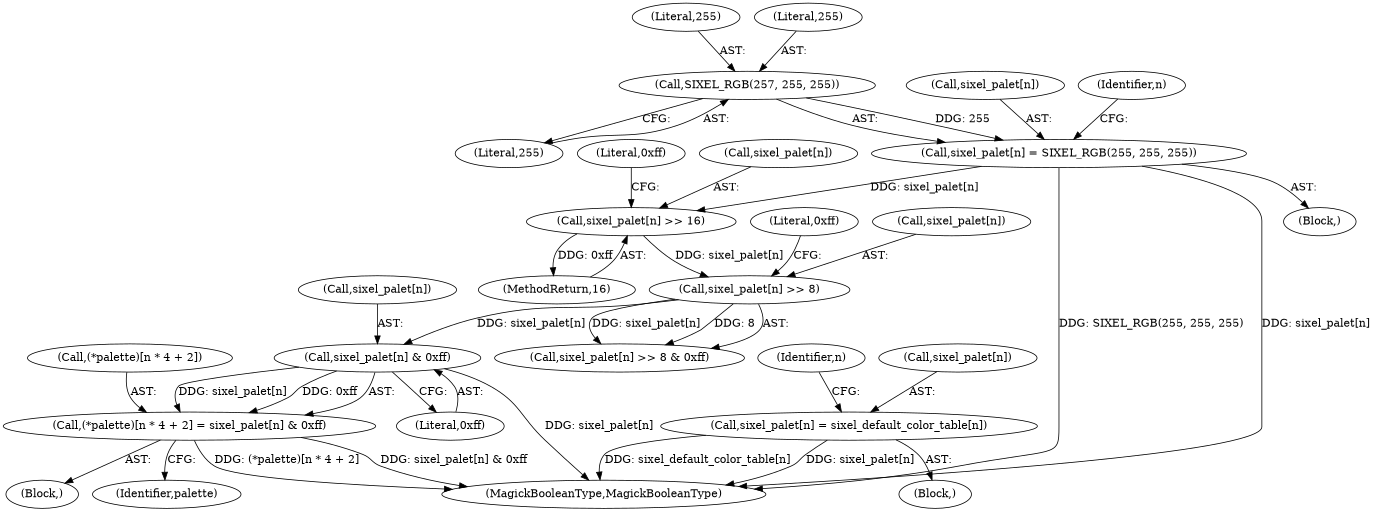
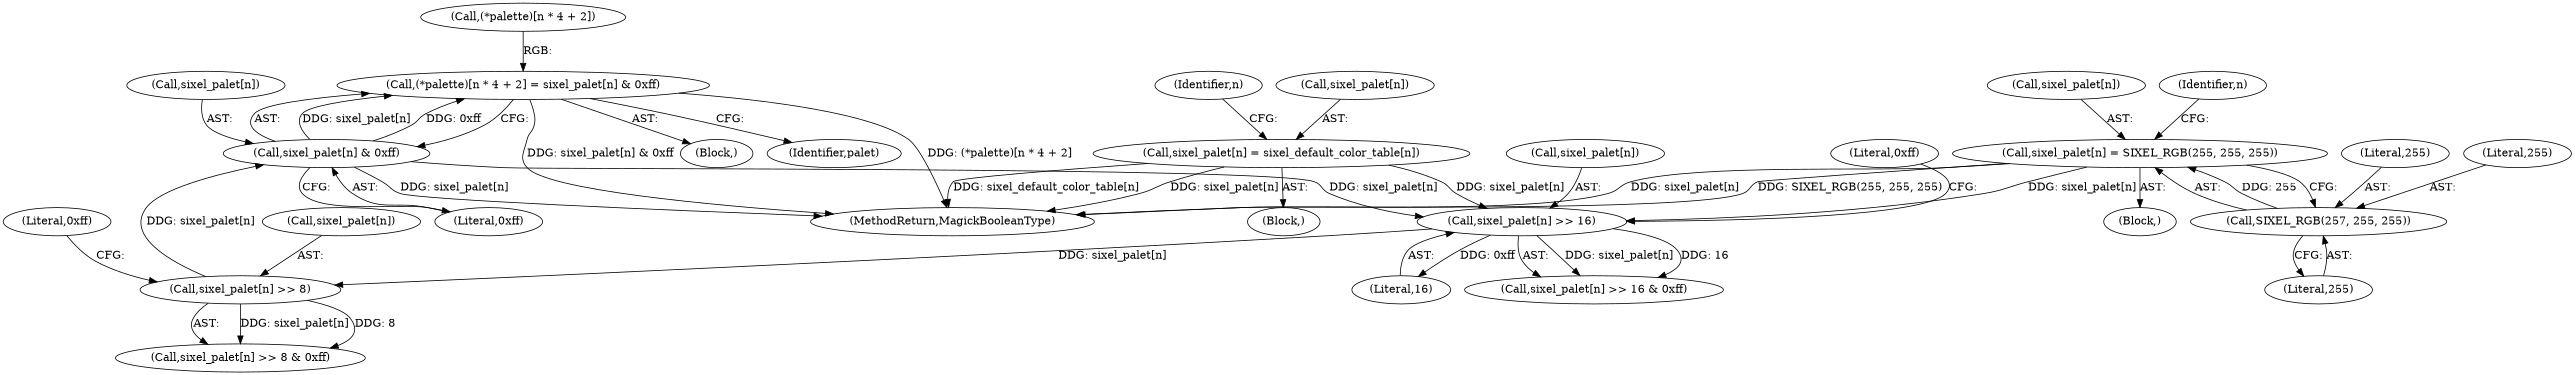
edge "(Call,(*palette)[n * 4 + 2] = sixel_palet[n] & 0xff)" -> "(Call,sixel_palet[n] & 0xff)": added, label "CFG:"
edge "(Call,sixel_palet[n] & 0xff)" -> "(Call,sixel_palet[n] >> 16)": added, label "DDG: sixel_palet[n]"
edge "(Call,sixel_palet[n] = SIXEL_RGB(255, 255, 255))" -> "(Call,SIXEL_RGB(257, 255, 255))": added, label "CFG:"
edge "(Call,sixel_palet[n] = sixel_default_color_table[n])" -> "(Call,sixel_palet[n] >> 16)": added, label "DDG: sixel_palet[n]"
node "(MethodReturn,16)": label "(MethodReturn,16)" -> "(Literal,16)"
node "(Call,sixel_palet[n] >> 16 & 0xff)": added
edge "(Call,(*palette)[n * 4 + 2])" -> "(Call,(*palette)[n * 4 + 2] = sixel_palet[n] & 0xff)": label "AST: " -> "RGB: "
node "(Identifier,palette)": label "(Identifier,palette)" -> "(Identifier,palet)"
node "(MagickBooleanType,MagickBooleanType)": label "(MagickBooleanType,MagickBooleanType)" -> "(MethodReturn,MagickBooleanType)"
